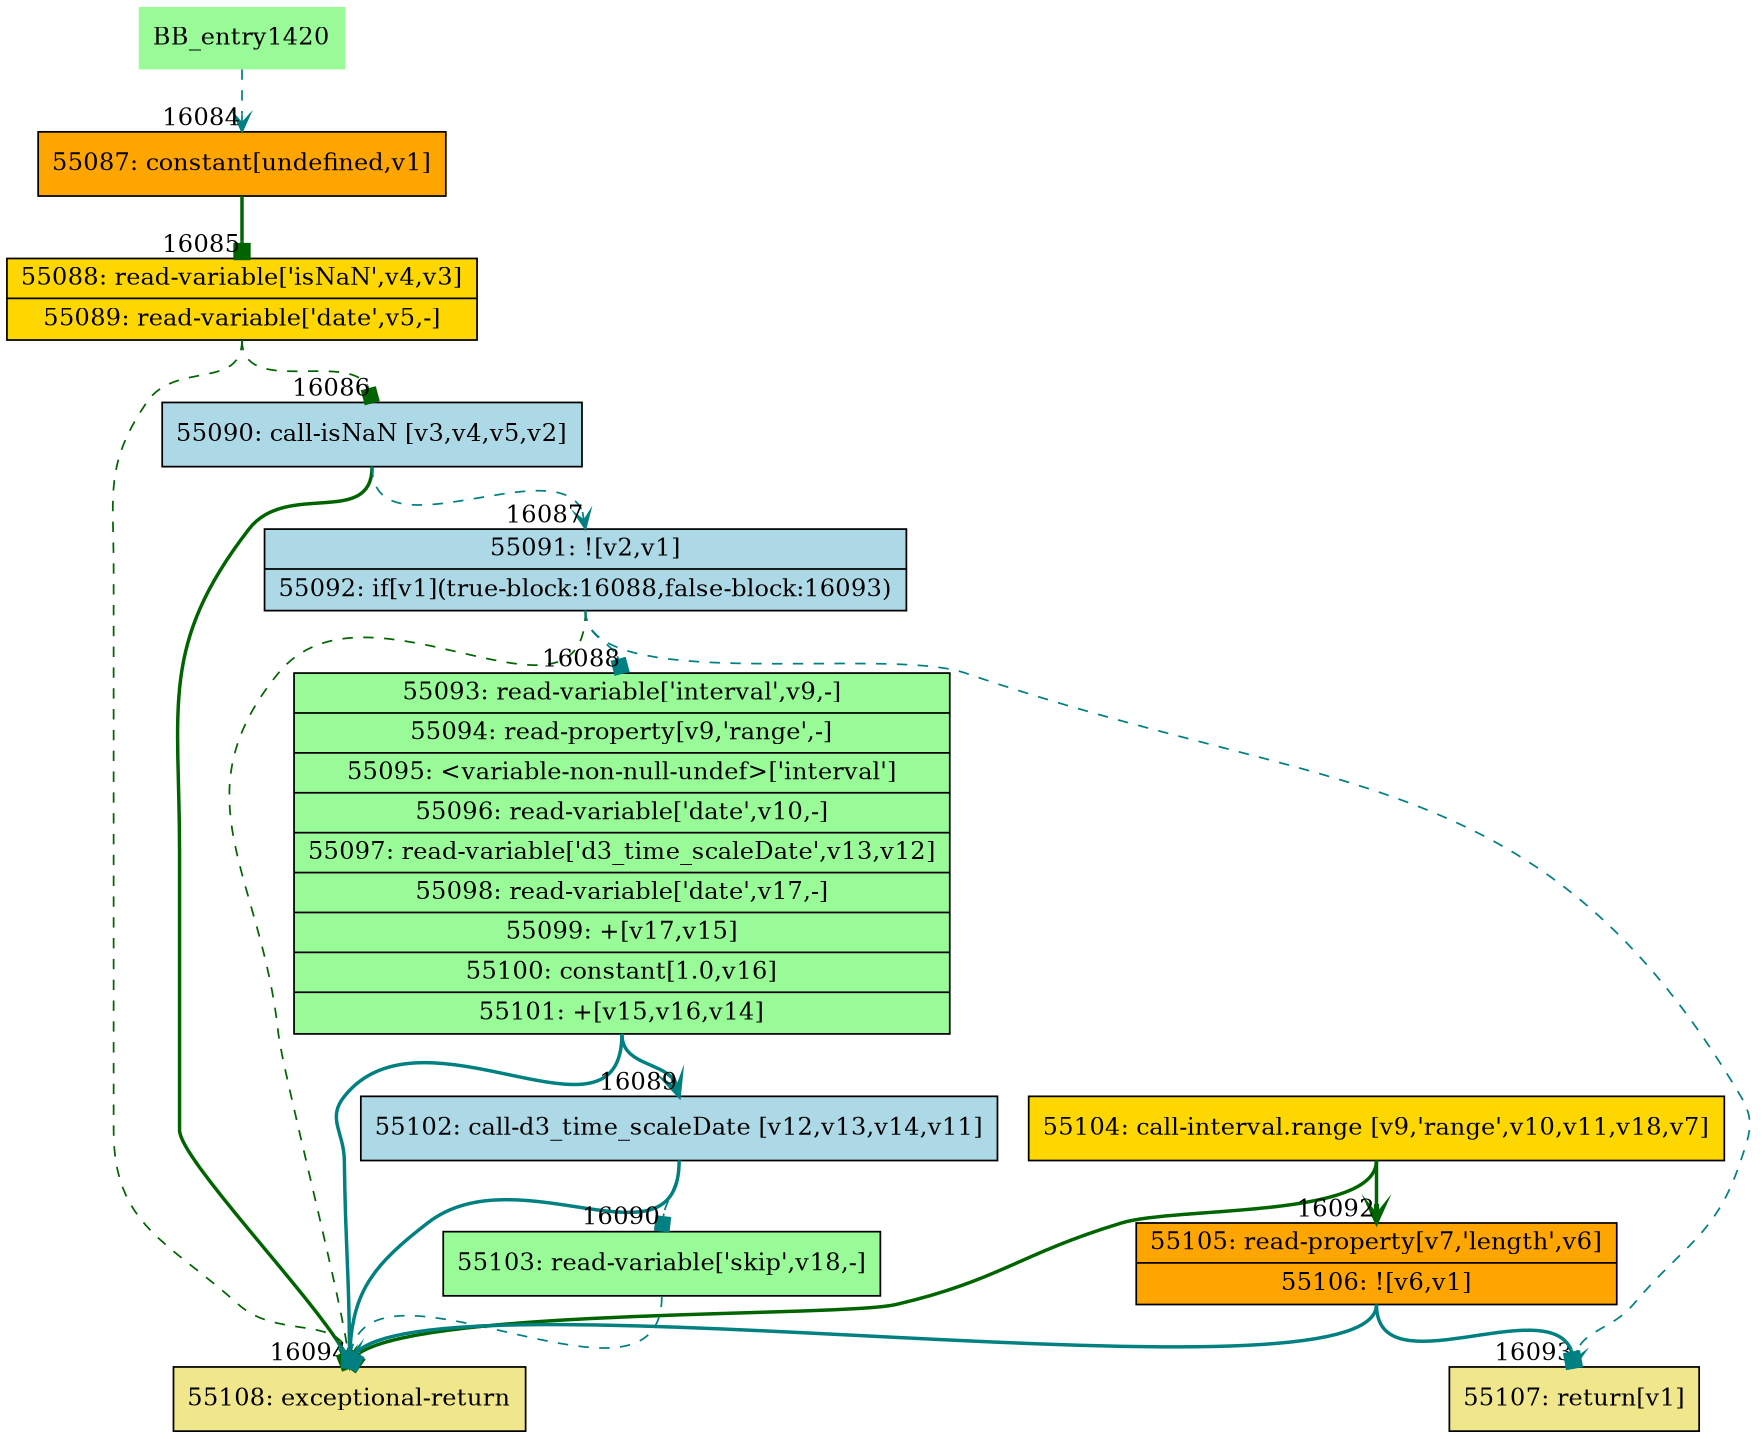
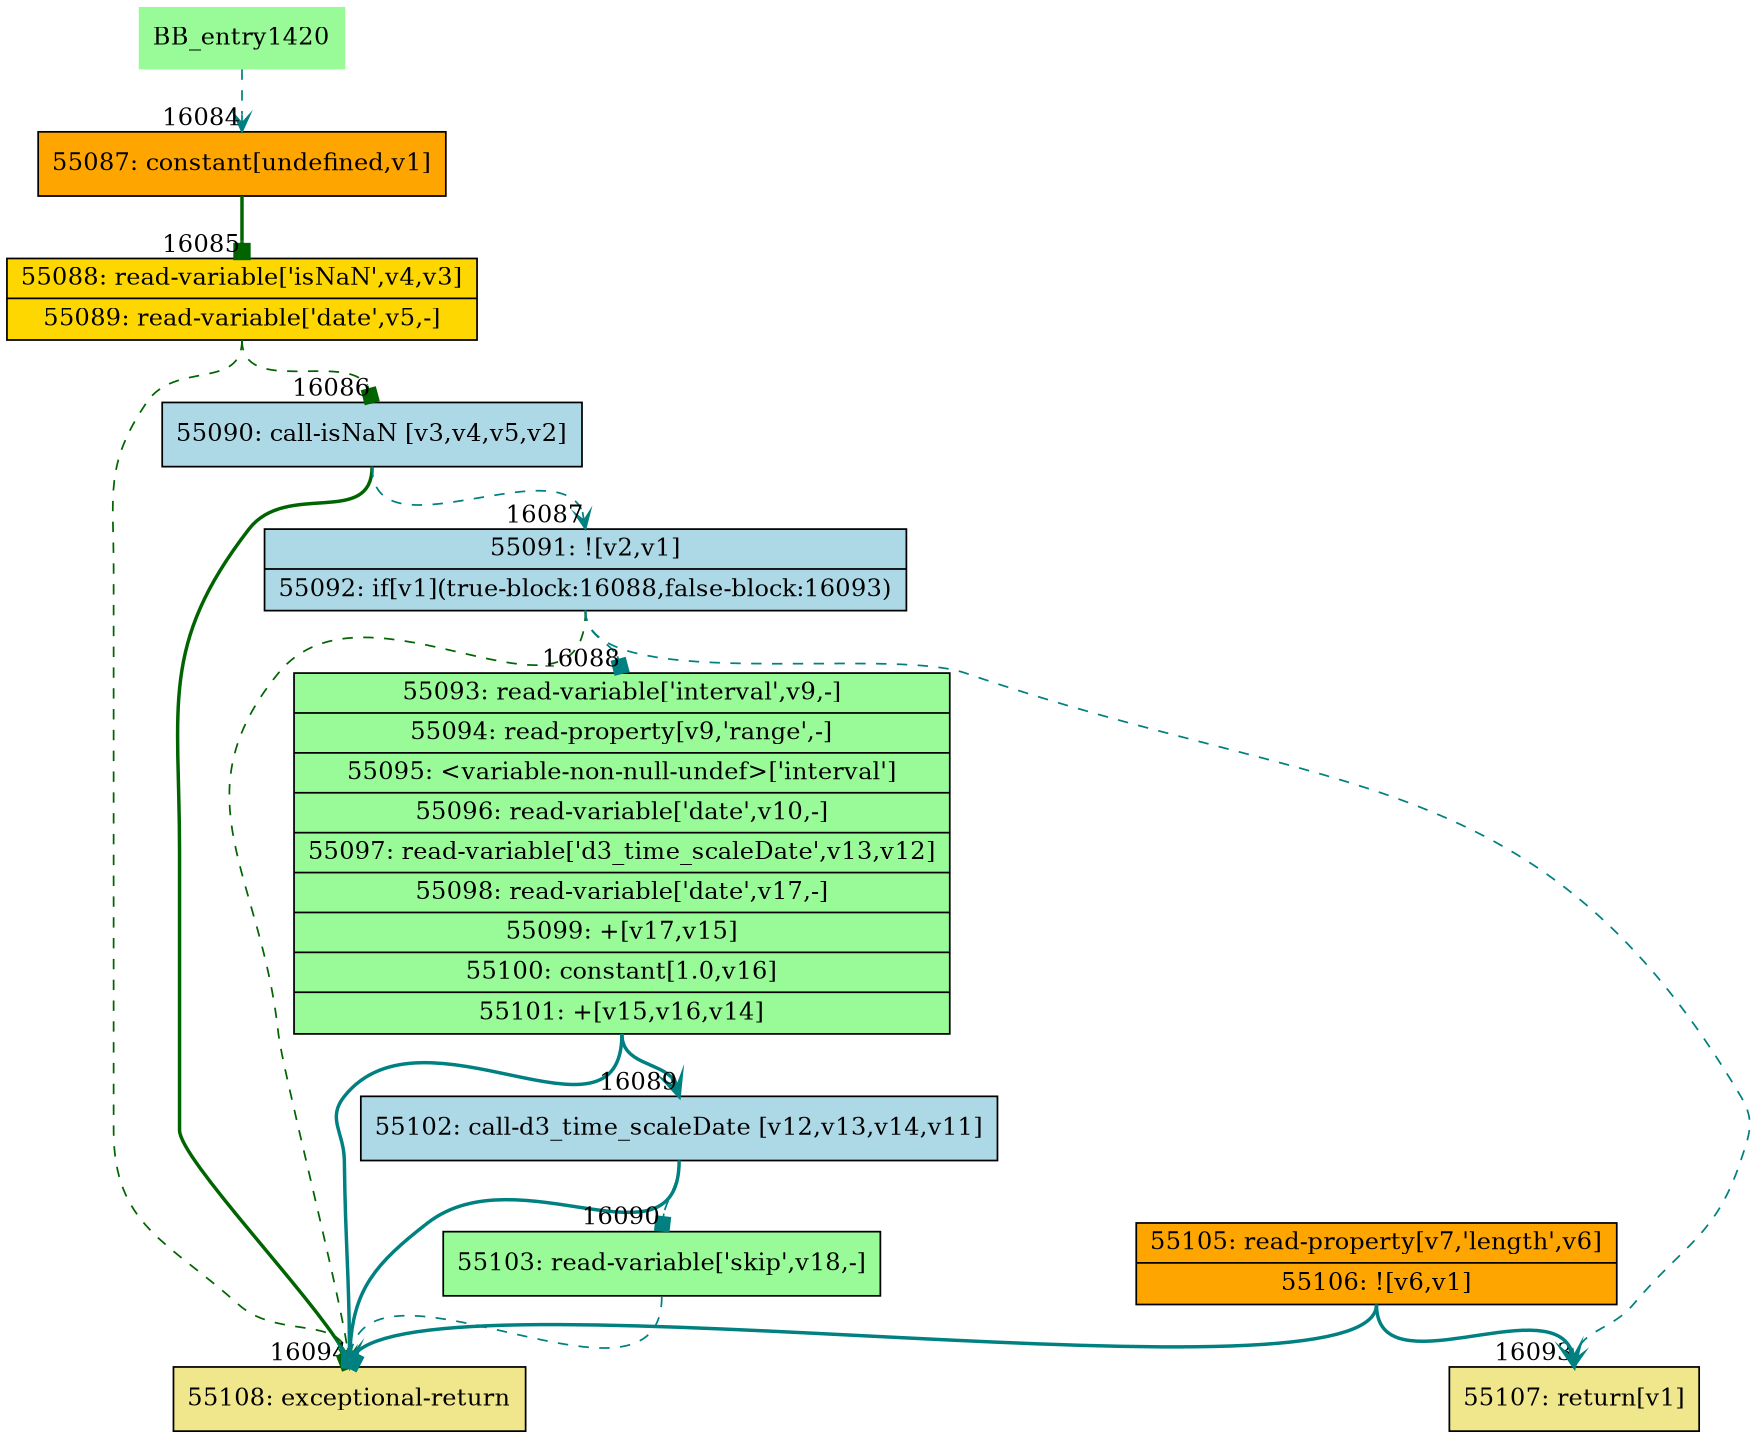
node "55104: call-interval.range [v9,'range',v10,v11,v18,v7]": removed
edge "55105: read-property[v7,'length',v6]" -> "55107: return[v1]": arrowhead box -> vee
